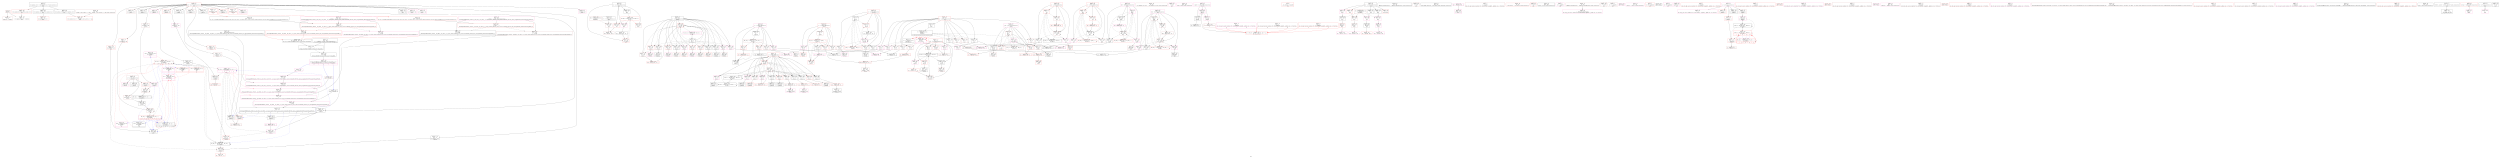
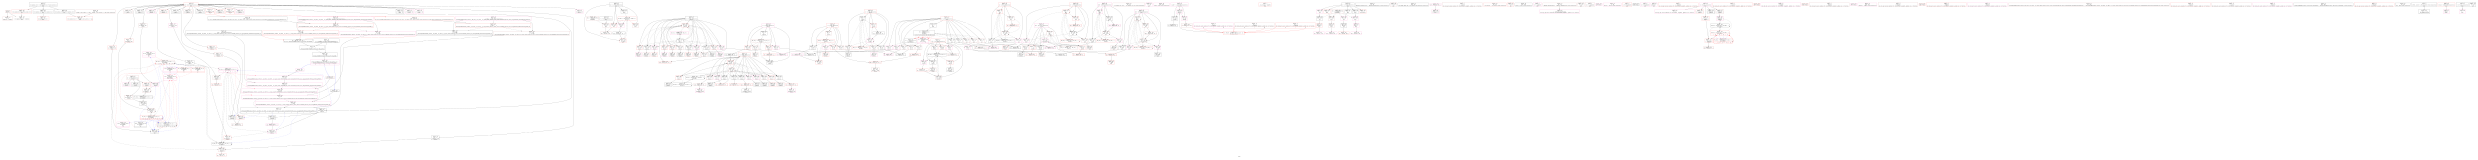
node "NodeID: 94": added
